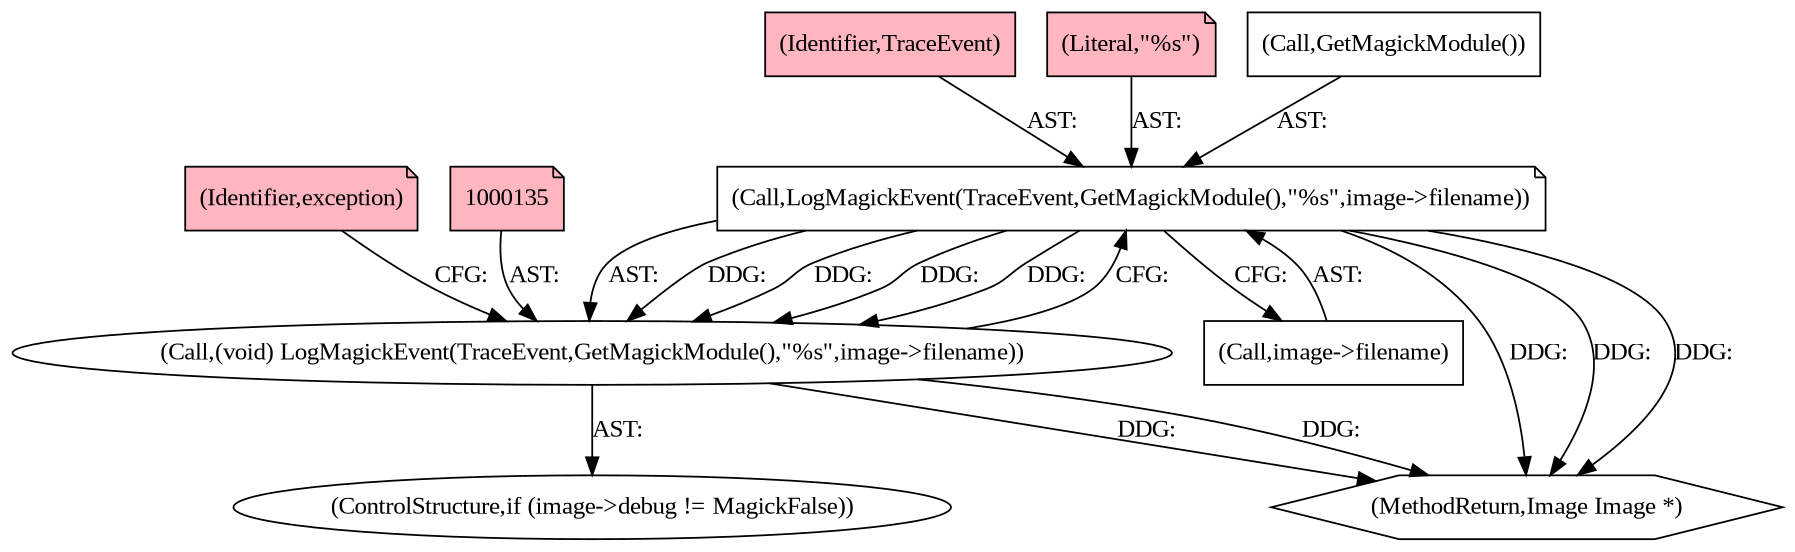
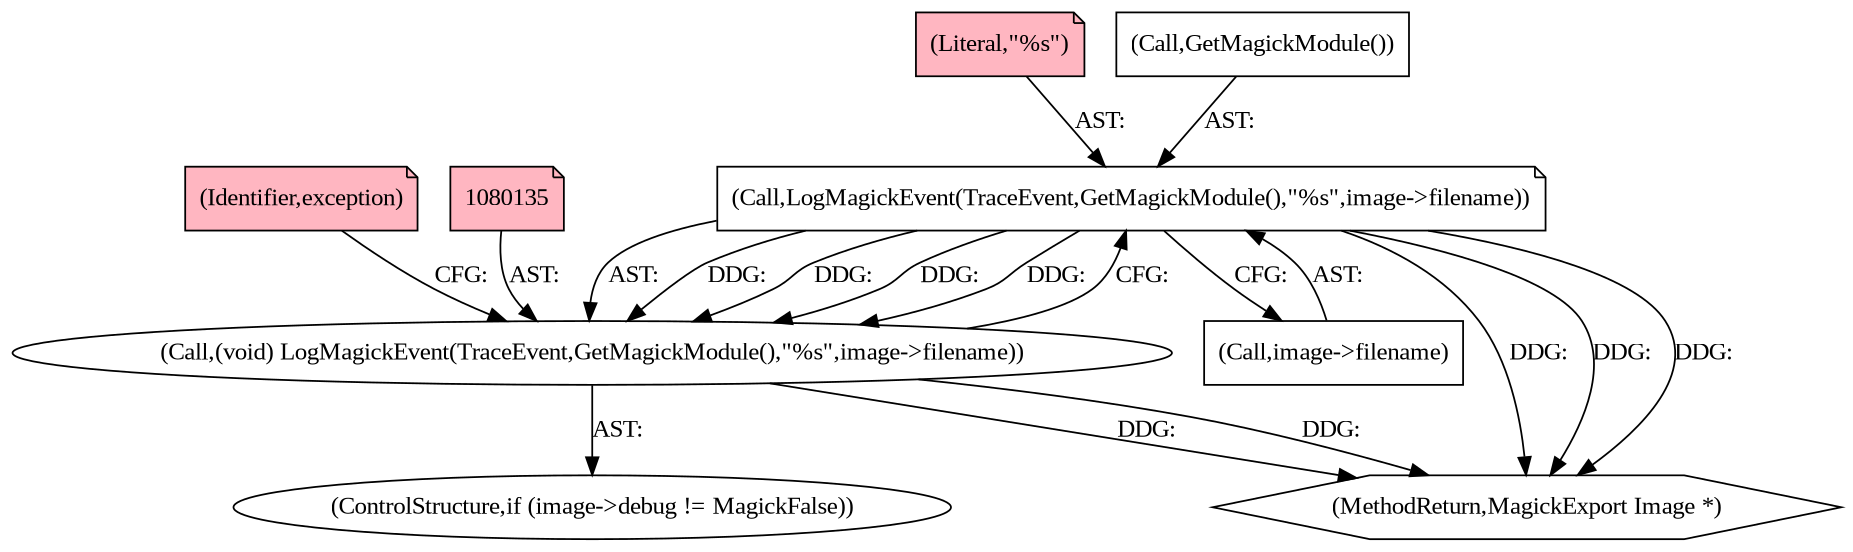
node "(Identifier,TraceEvent)": removed
node "1000135": label "1000135" -> "1080135"
node "(MethodReturn,Image Image *)": label "(MethodReturn,Image Image *)" -> "(MethodReturn,MagickExport Image *)"
